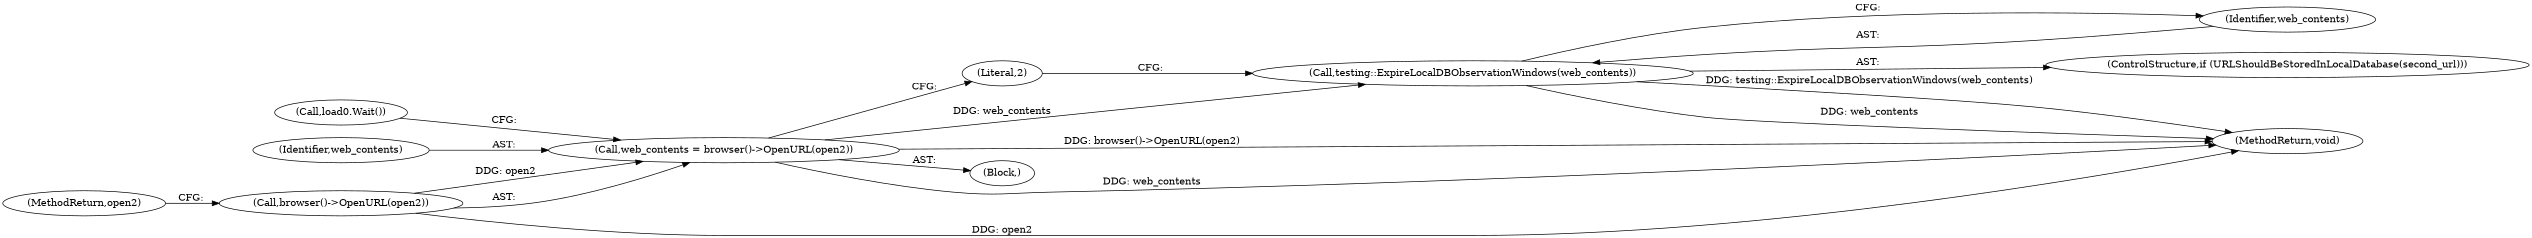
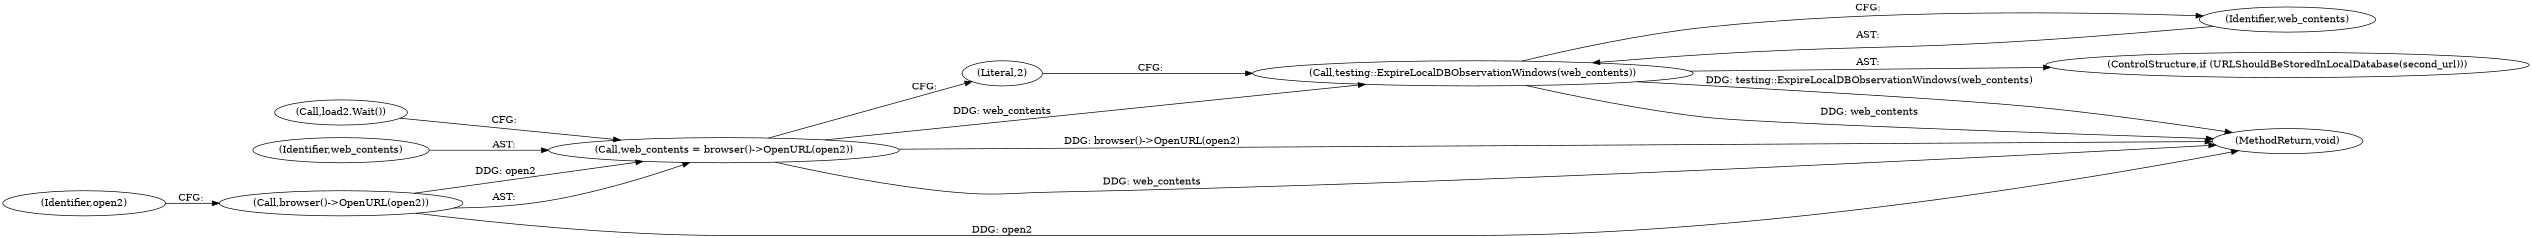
node "(Call,load0.Wait())": label "(Call,load0.Wait())" -> "(Call,load2.Wait())"
node "(Block,)": removed
node "(MethodReturn,open2)": label "(MethodReturn,open2)" -> "(Identifier,open2)"
